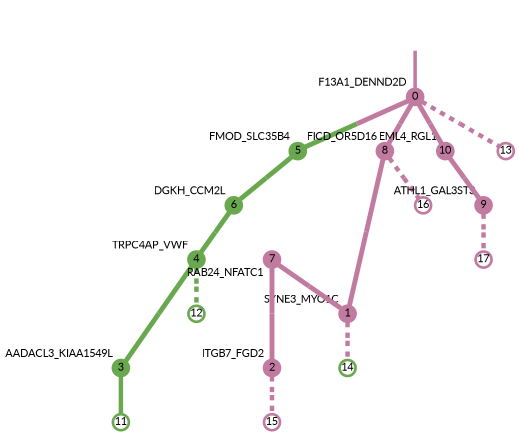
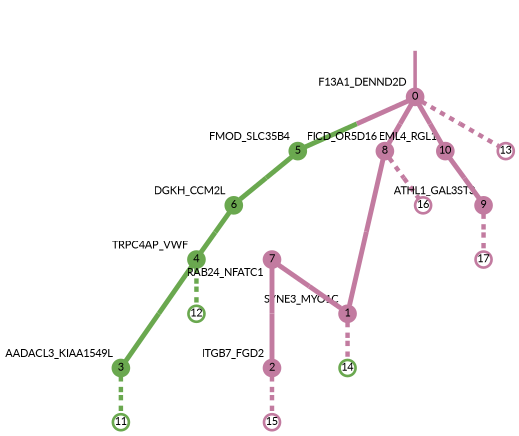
edge "3 AADACL3_KIAA1549L" -> "11": style solid -> dashed
